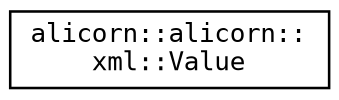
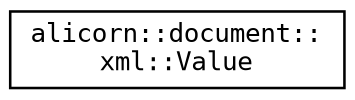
node "alicorn::alicorn:: xml::Value": label "alicorn::alicorn:: xml::Value" -> "alicorn::document:: xml::Value"
